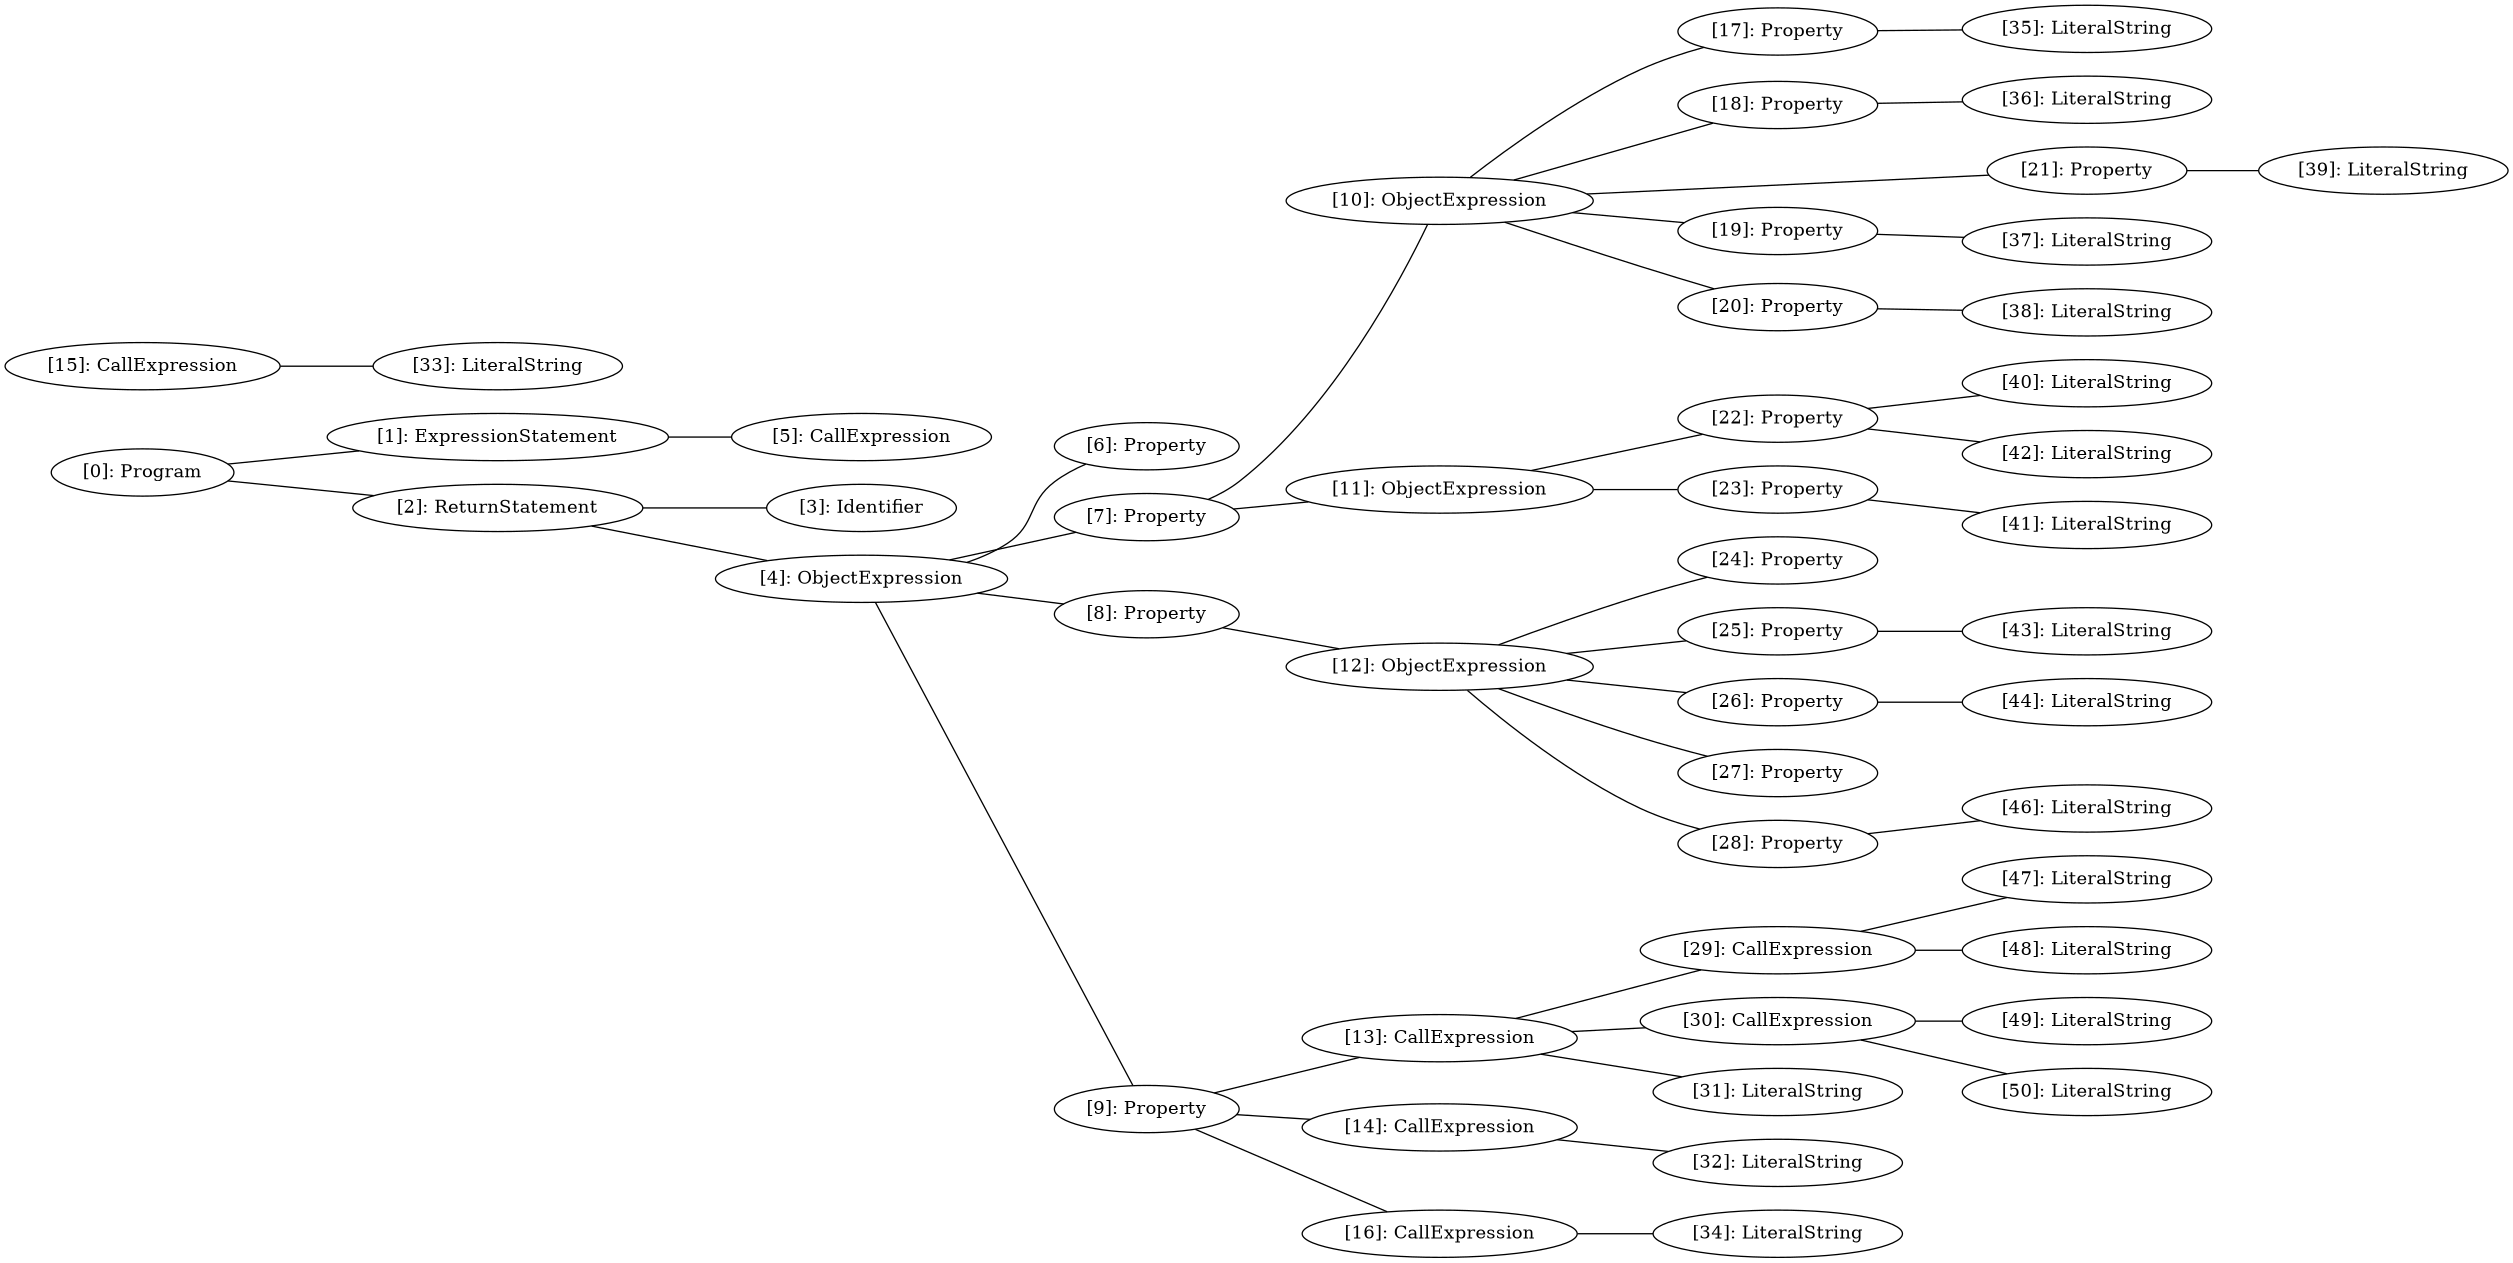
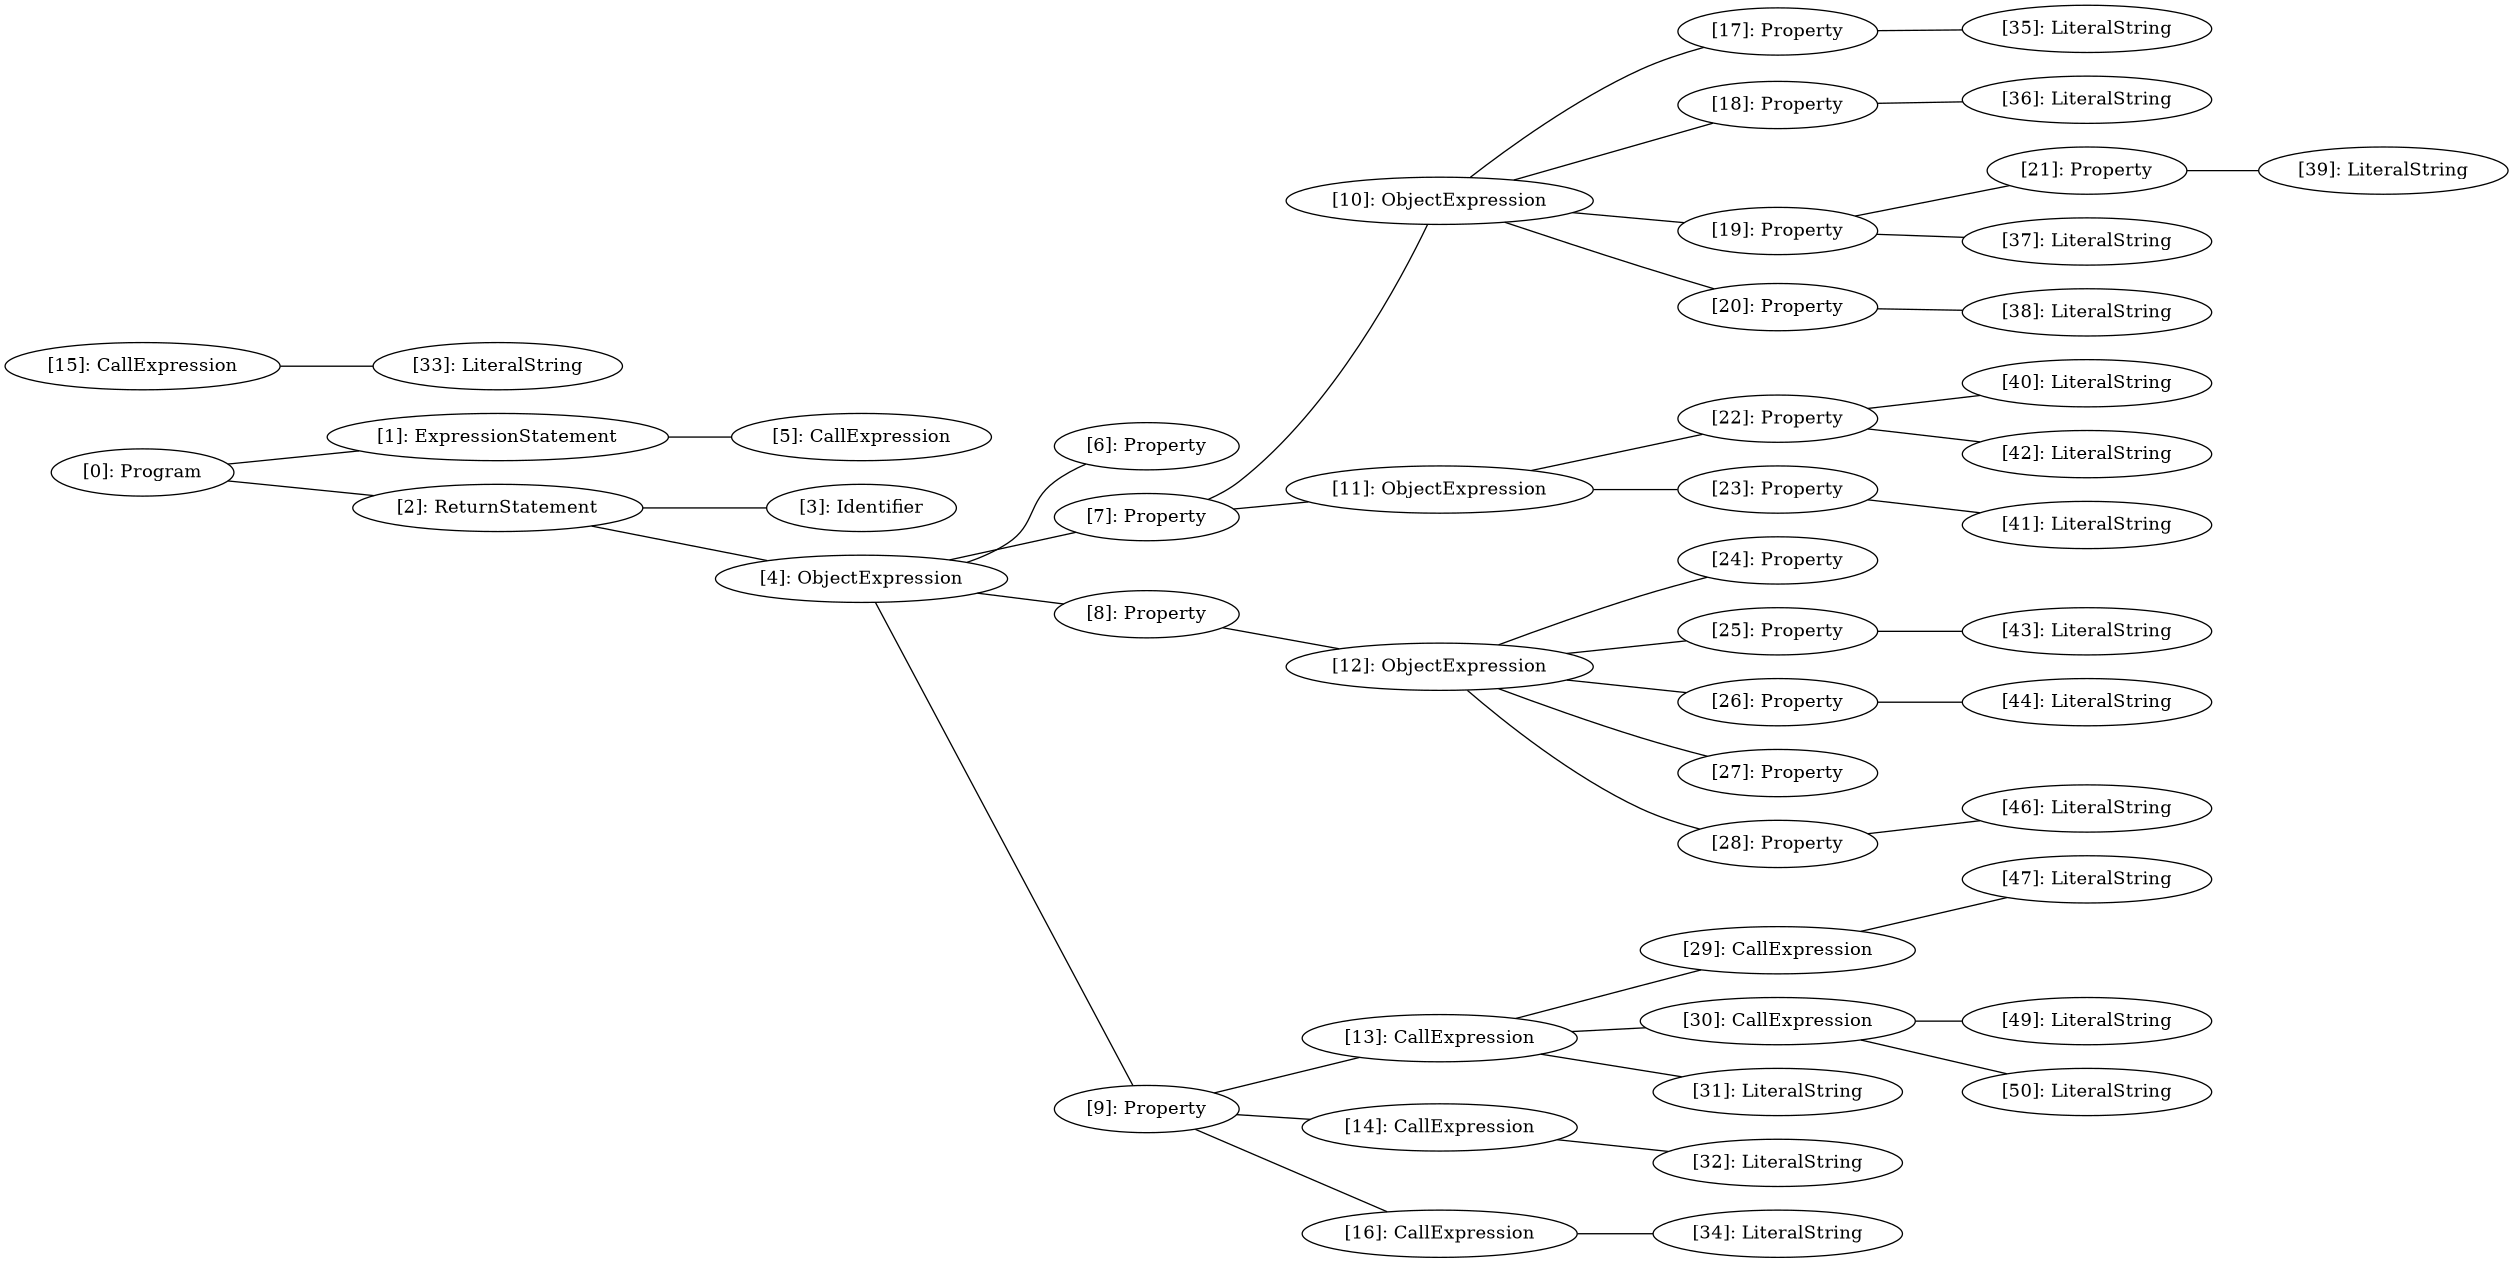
edge "[21]: Property" -- "[10]: ObjectExpression": now "[21]: Property" -- "[19]: Property"
node "[48]: LiteralString": removed
